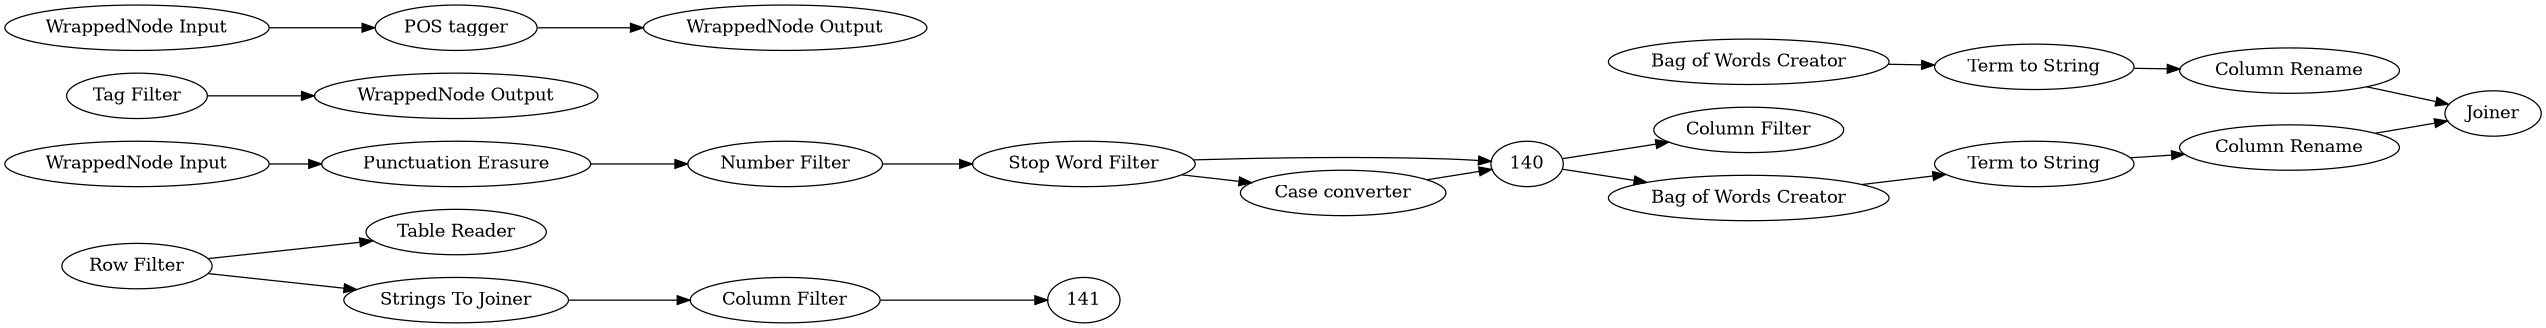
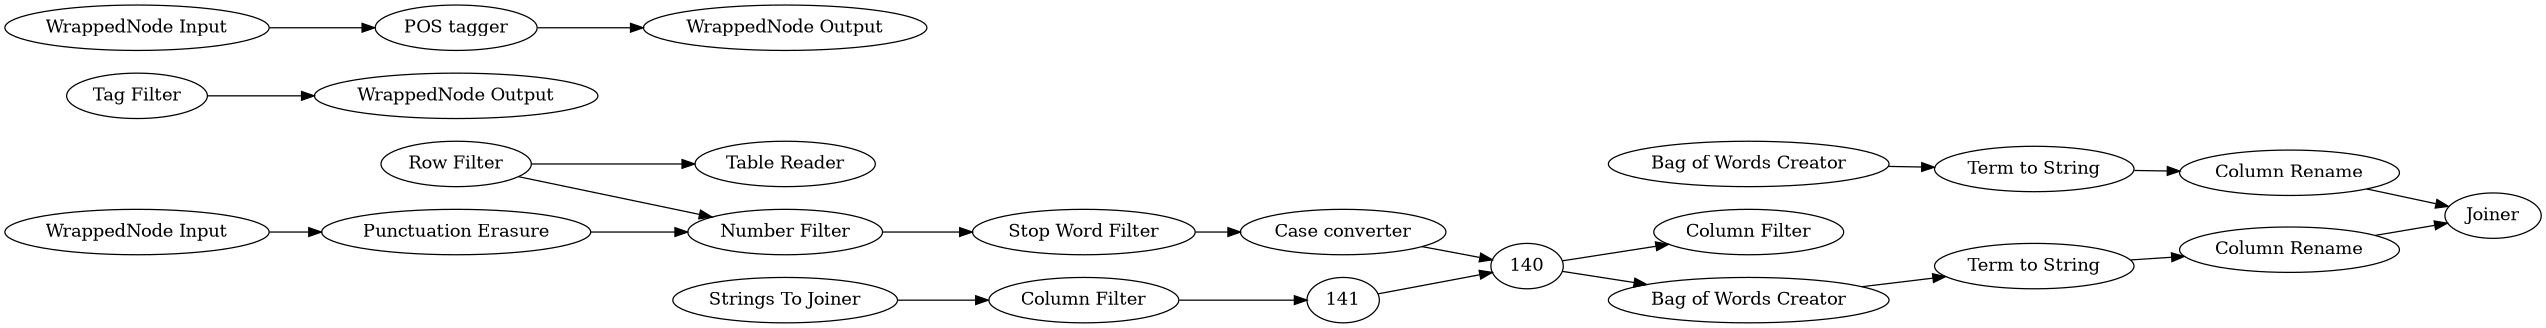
edge "Stop Word Filter" -> "140": now "141" -> "140"
edge "Row Filter" -> "Strings To Joiner": now "Row Filter" -> "Number Filter"
